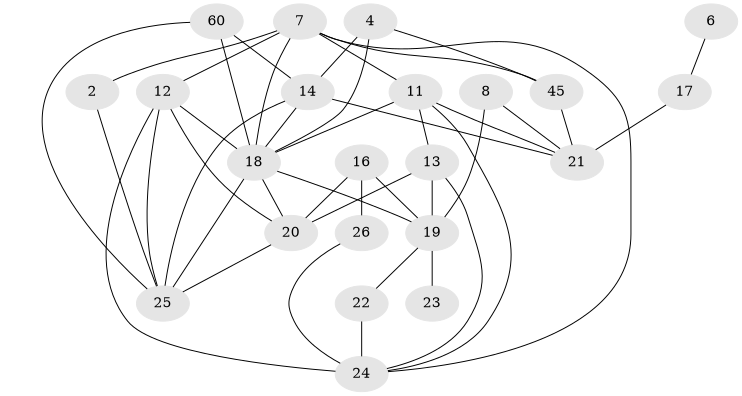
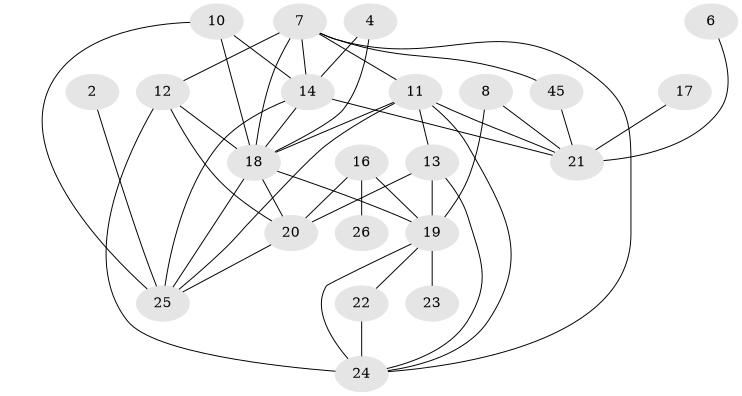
node "60": label "60" -> "10"
edge "4" -- "45": removed
edge "7" -- "2": now "7" -- "14"
edge "6" -- "17": now "6" -- "21"
edge "12" -- "25": now "11" -- "25"
edge "26" -- "24": now "19" -- "24"
